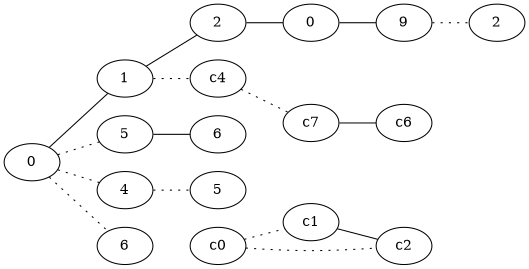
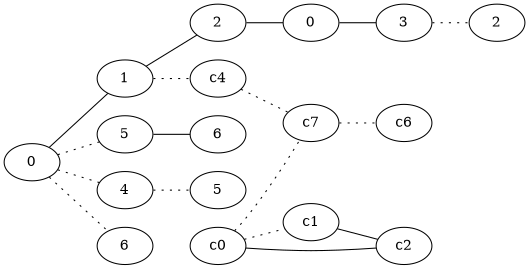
node "9": label "9" -> "3"
edge "c7" -- "c6": style solid -> dotted
edge "c7" -- "c0": added
edge "c0" -- "c2": style dotted -> solid
